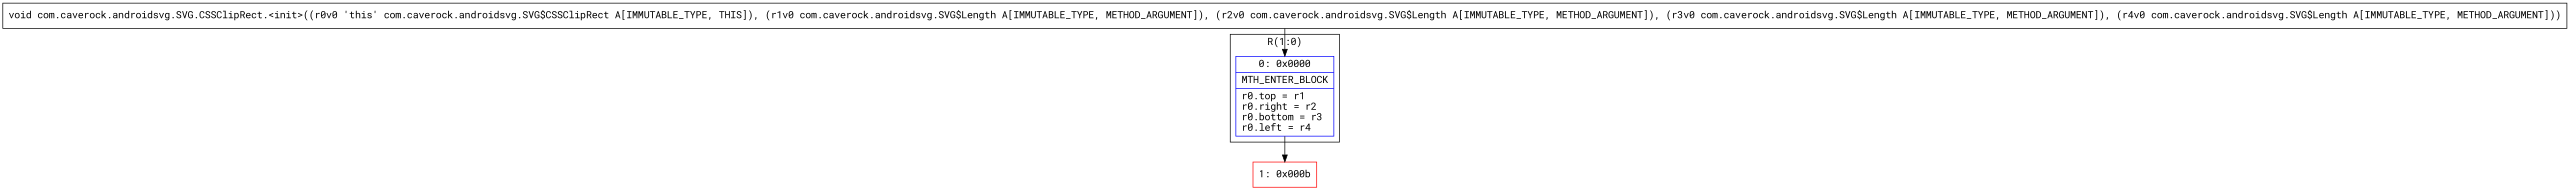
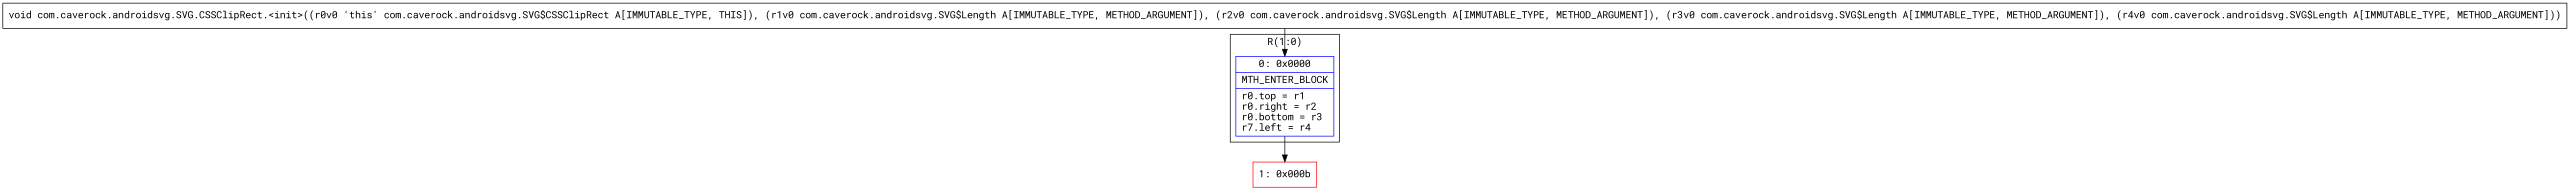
node "0: 0x0000": text "r0.left = r4" -> "r7.left = r4"
